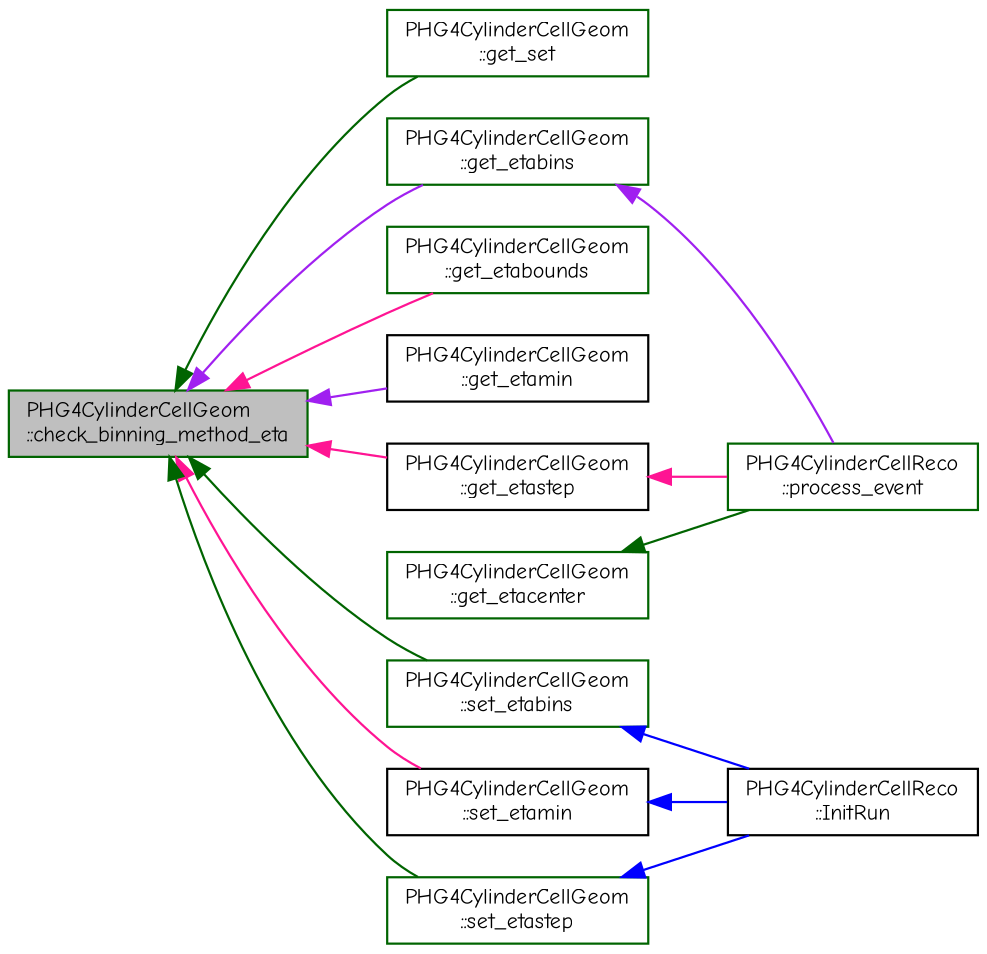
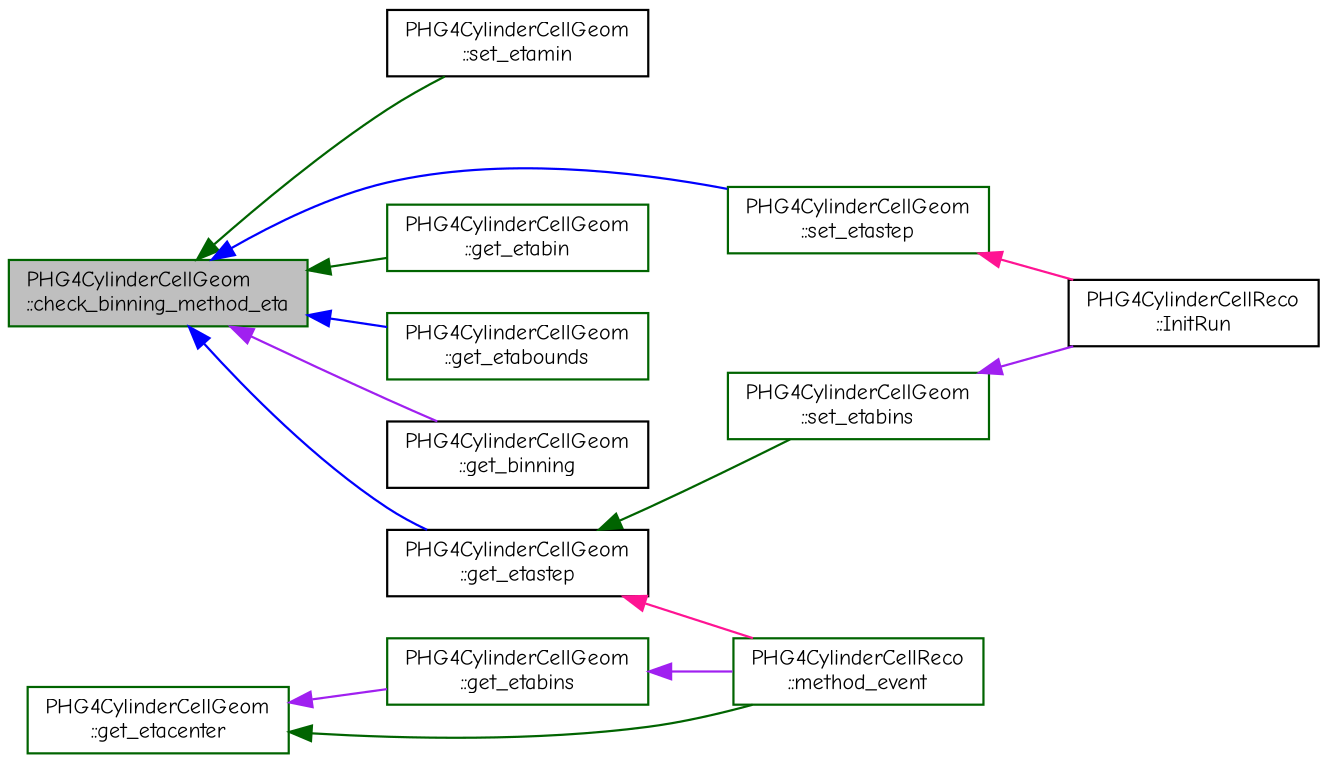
node "PHG4CylinderCellGeom ::get_set": label "PHG4CylinderCellGeom ::get_set" -> "PHG4CylinderCellGeom ::get_etabin"
edge "PHG4CylinderCellGeom ::get_etabins" -> "PHG4CylinderCellGeom ::check_binning_method_eta": now "PHG4CylinderCellGeom ::get_etabins" -> "PHG4CylinderCellGeom ::get_etacenter"
edge "PHG4CylinderCellGeom ::get_etabounds" -> "PHG4CylinderCellGeom ::check_binning_method_eta": color deeppink -> blue
node "PHG4CylinderCellGeom ::get_etamin": label "PHG4CylinderCellGeom ::get_etamin" -> "PHG4CylinderCellGeom ::get_binning"
edge "PHG4CylinderCellGeom ::get_etastep" -> "PHG4CylinderCellGeom ::check_binning_method_eta": color deeppink -> blue
node "PHG4CylinderCellReco ::process_event": label "PHG4CylinderCellReco ::process_event" -> "PHG4CylinderCellReco ::method_event"
edge "PHG4CylinderCellGeom ::set_etabins" -> "PHG4CylinderCellGeom ::check_binning_method_eta": now "PHG4CylinderCellGeom ::set_etabins" -> "PHG4CylinderCellGeom ::get_etastep"
edge "PHG4CylinderCellGeom ::set_etamin" -> "PHG4CylinderCellGeom ::check_binning_method_eta": color deeppink -> darkgreen
edge "PHG4CylinderCellGeom ::set_etastep" -> "PHG4CylinderCellGeom ::check_binning_method_eta": color darkgreen -> blue
edge "PHG4CylinderCellReco ::InitRun" -> "PHG4CylinderCellGeom ::set_etabins": color blue -> purple
edge "PHG4CylinderCellReco ::InitRun" -> "PHG4CylinderCellGeom ::set_etamin": removed
edge "PHG4CylinderCellReco ::InitRun" -> "PHG4CylinderCellGeom ::set_etastep": color blue -> deeppink
